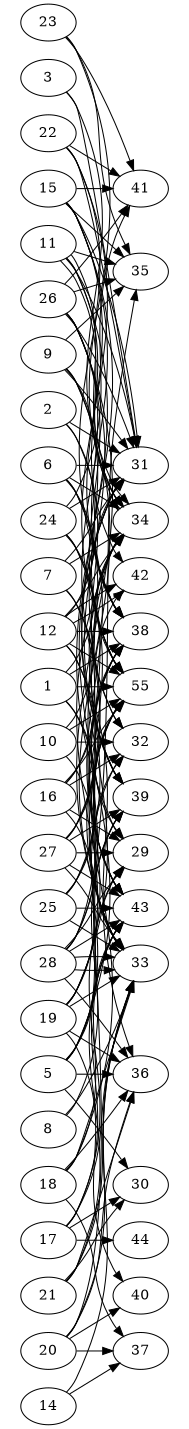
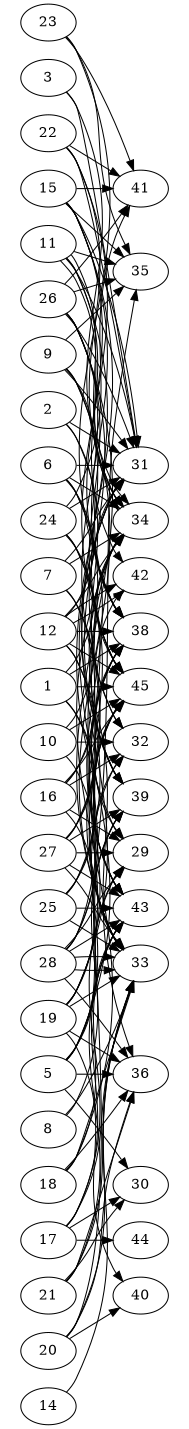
node "55": label "55" -> "45"
node "37": removed
